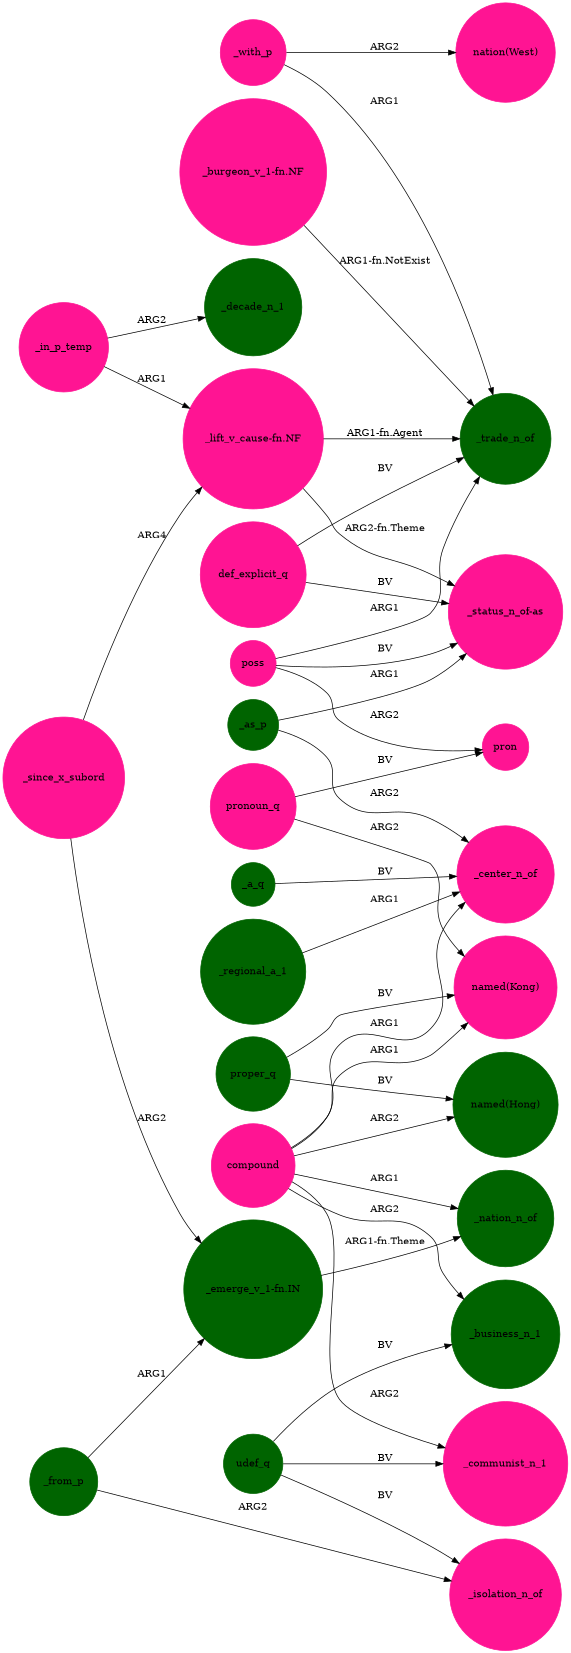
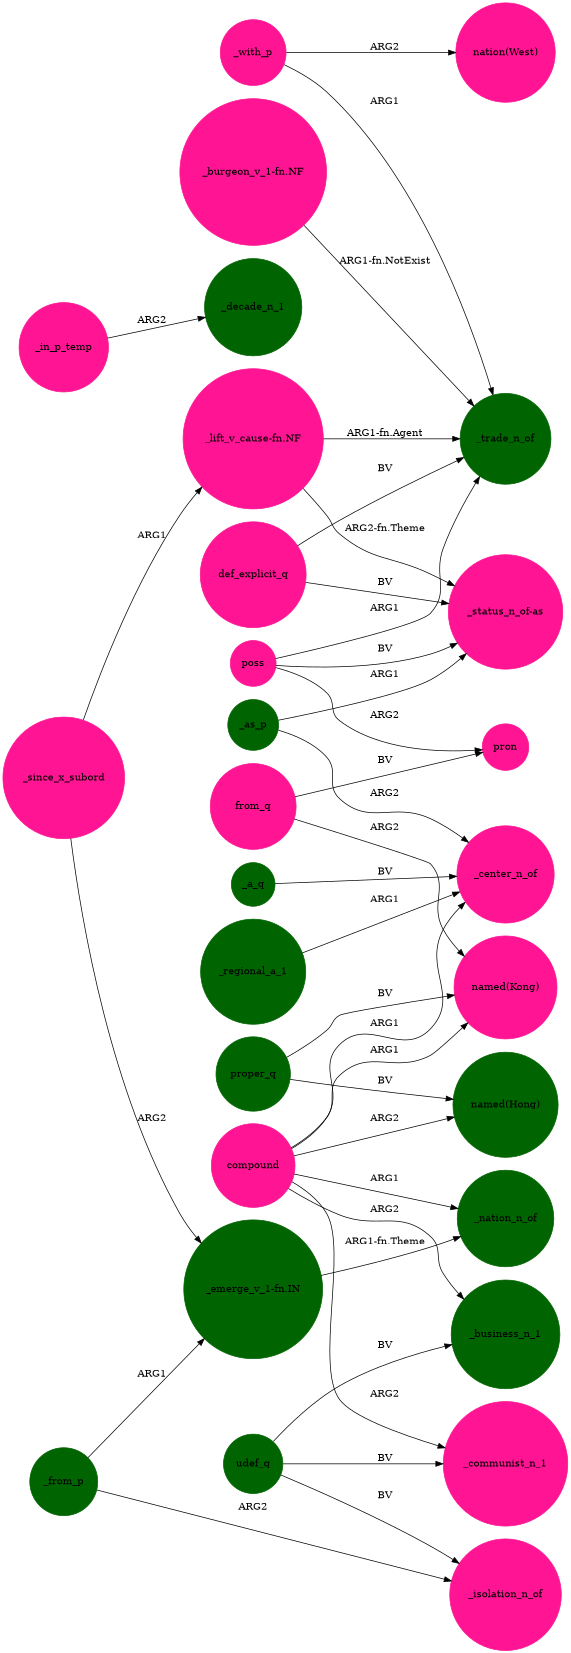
edge "_in_p_temp" -> "_lift_v_cause-fn.NF": removed, label "ARG1"
edge "_since_x_subord" -> "_lift_v_cause-fn.NF": label "ARG4" -> "ARG1"
node "pronoun_q": label "pronoun_q" -> "from_q"
